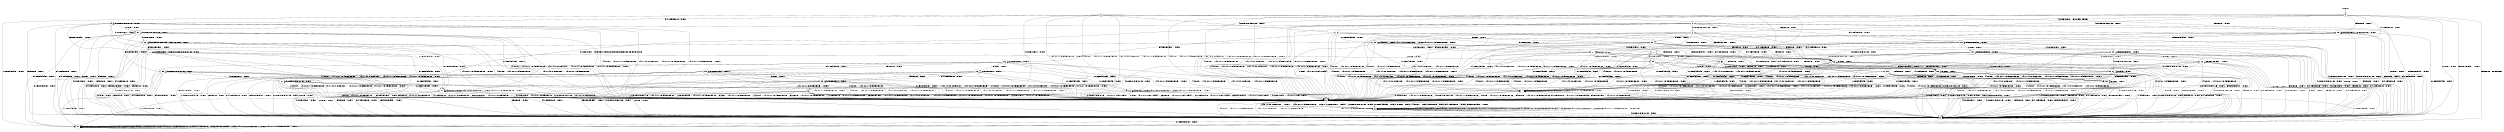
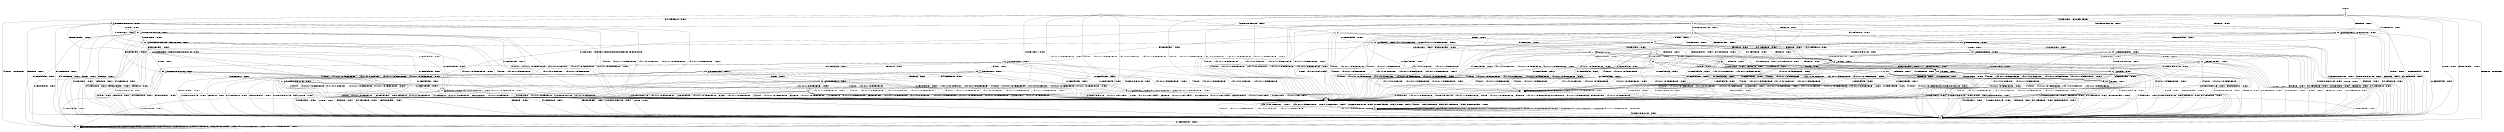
edge "s12" -> "s23": now "s12" -> "s33"
edge "s4" -> "s11": label "CHANGE_CIPHER_SPEC / TIMEOUT" -> "APPLICATION / SOCKET_CLOSED"
